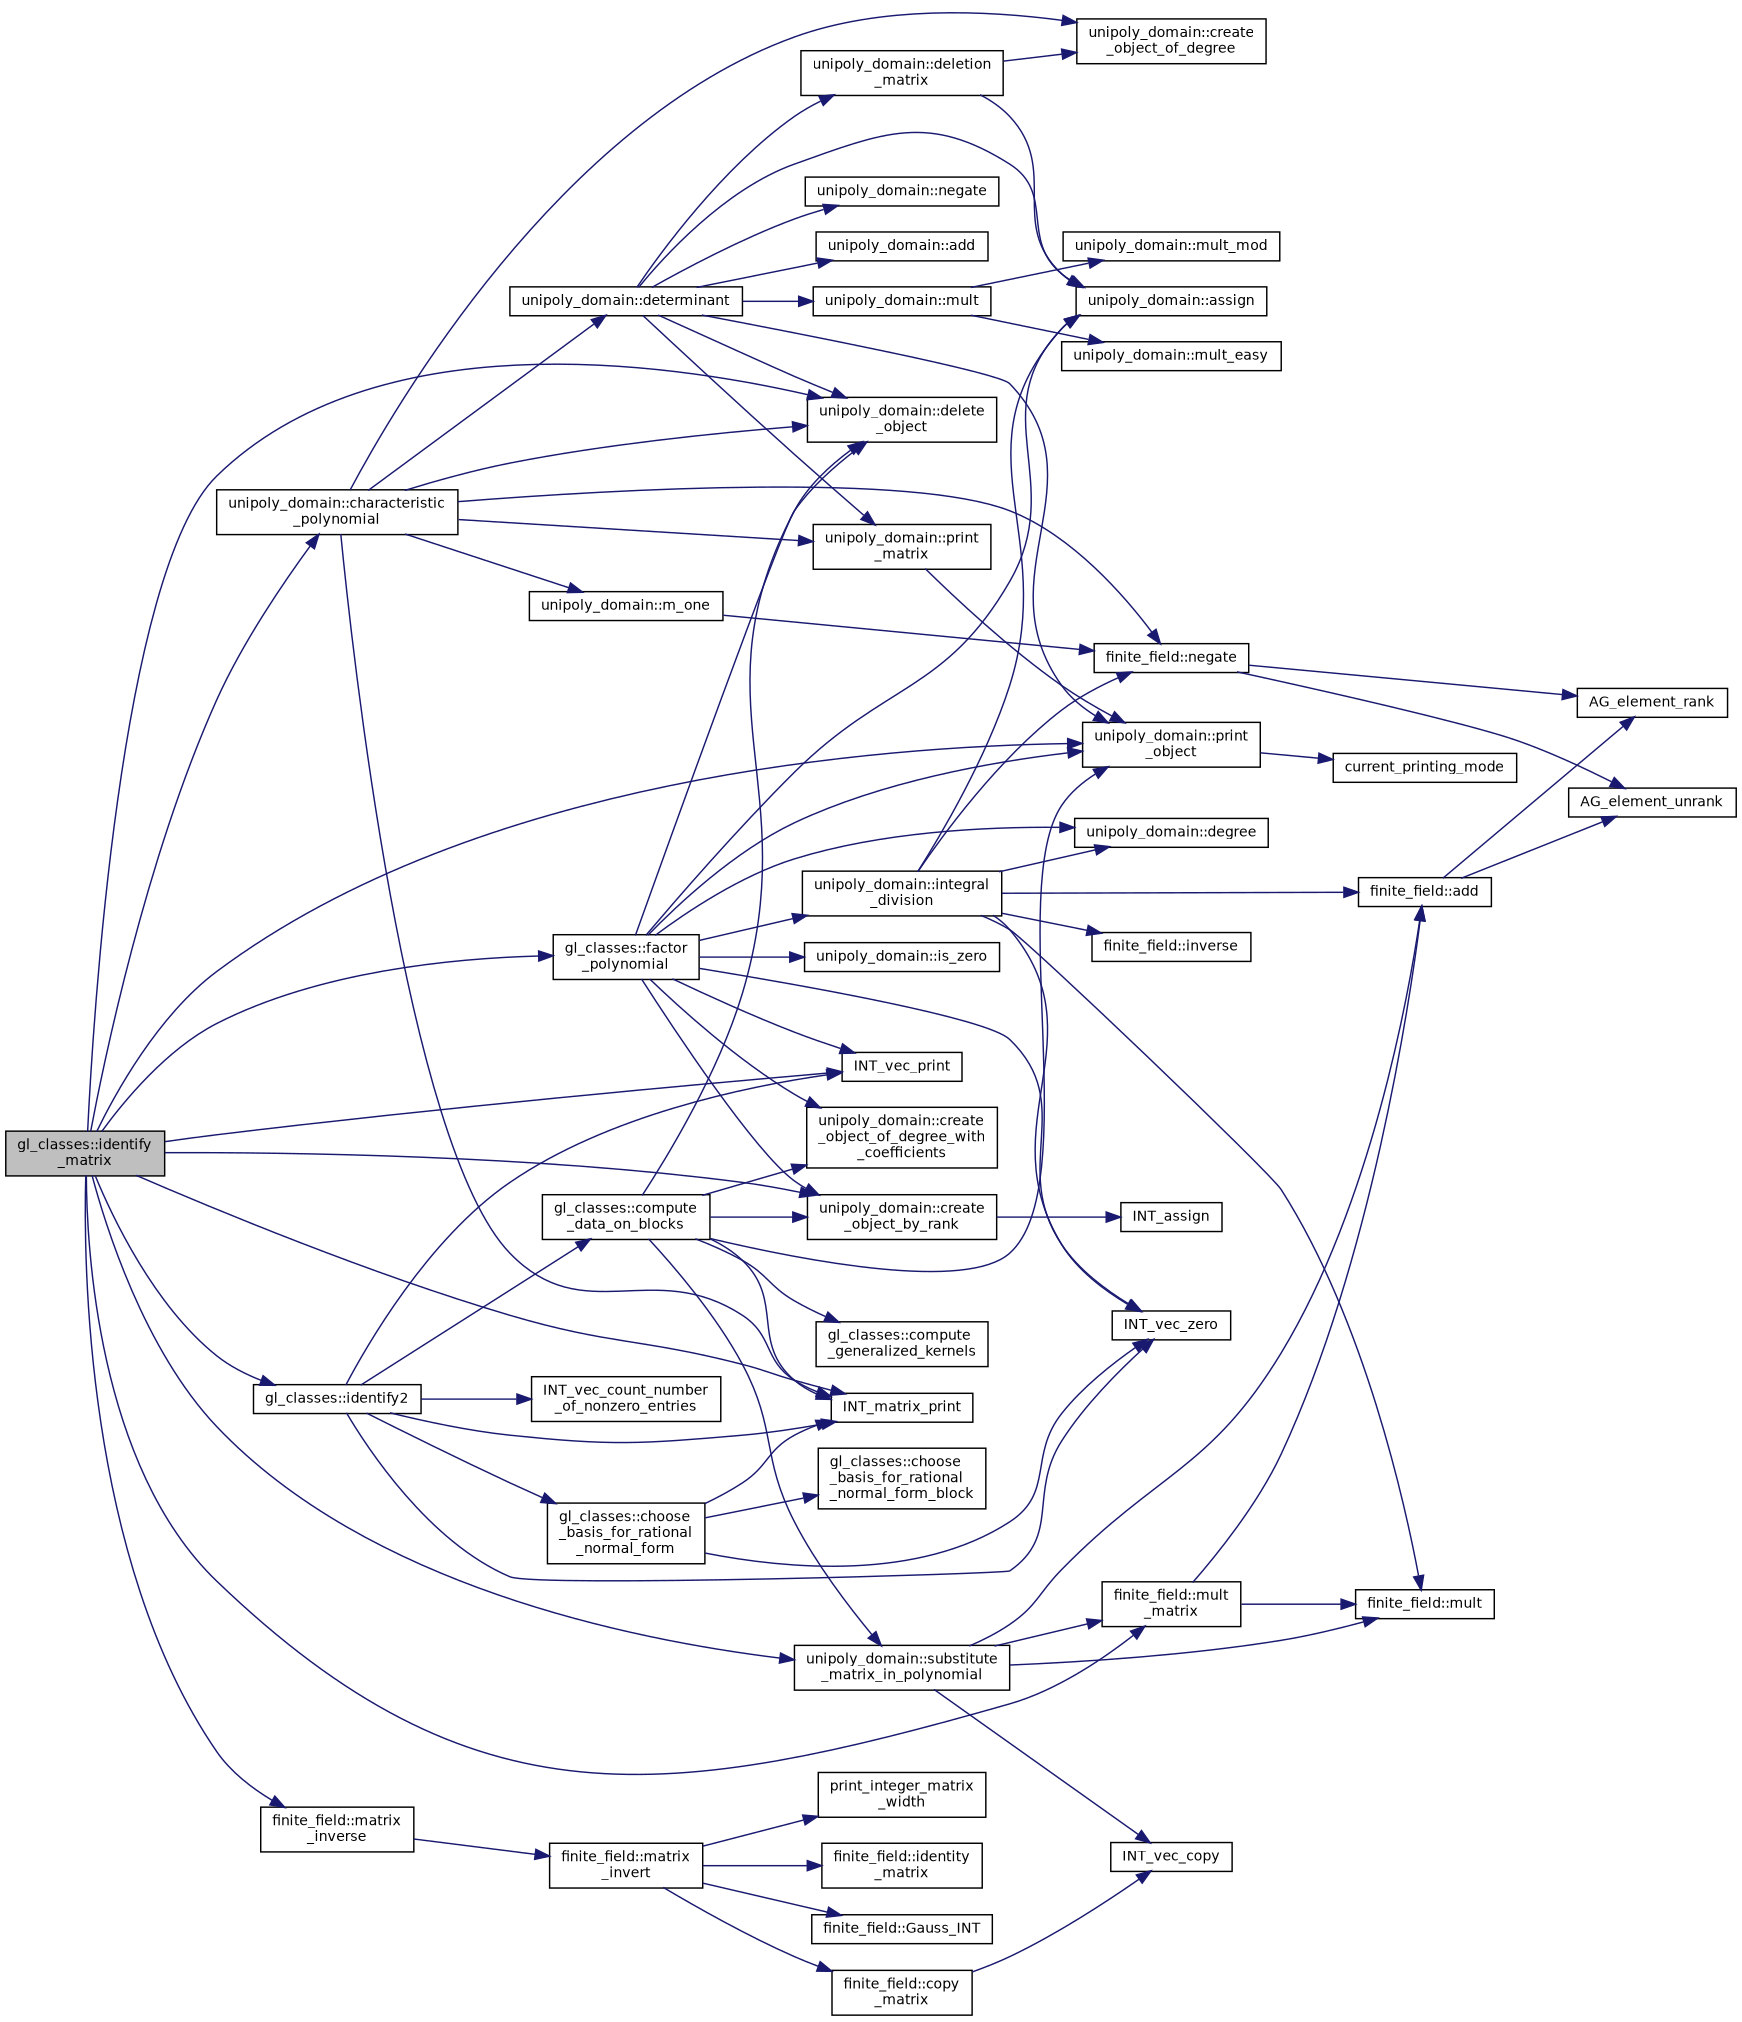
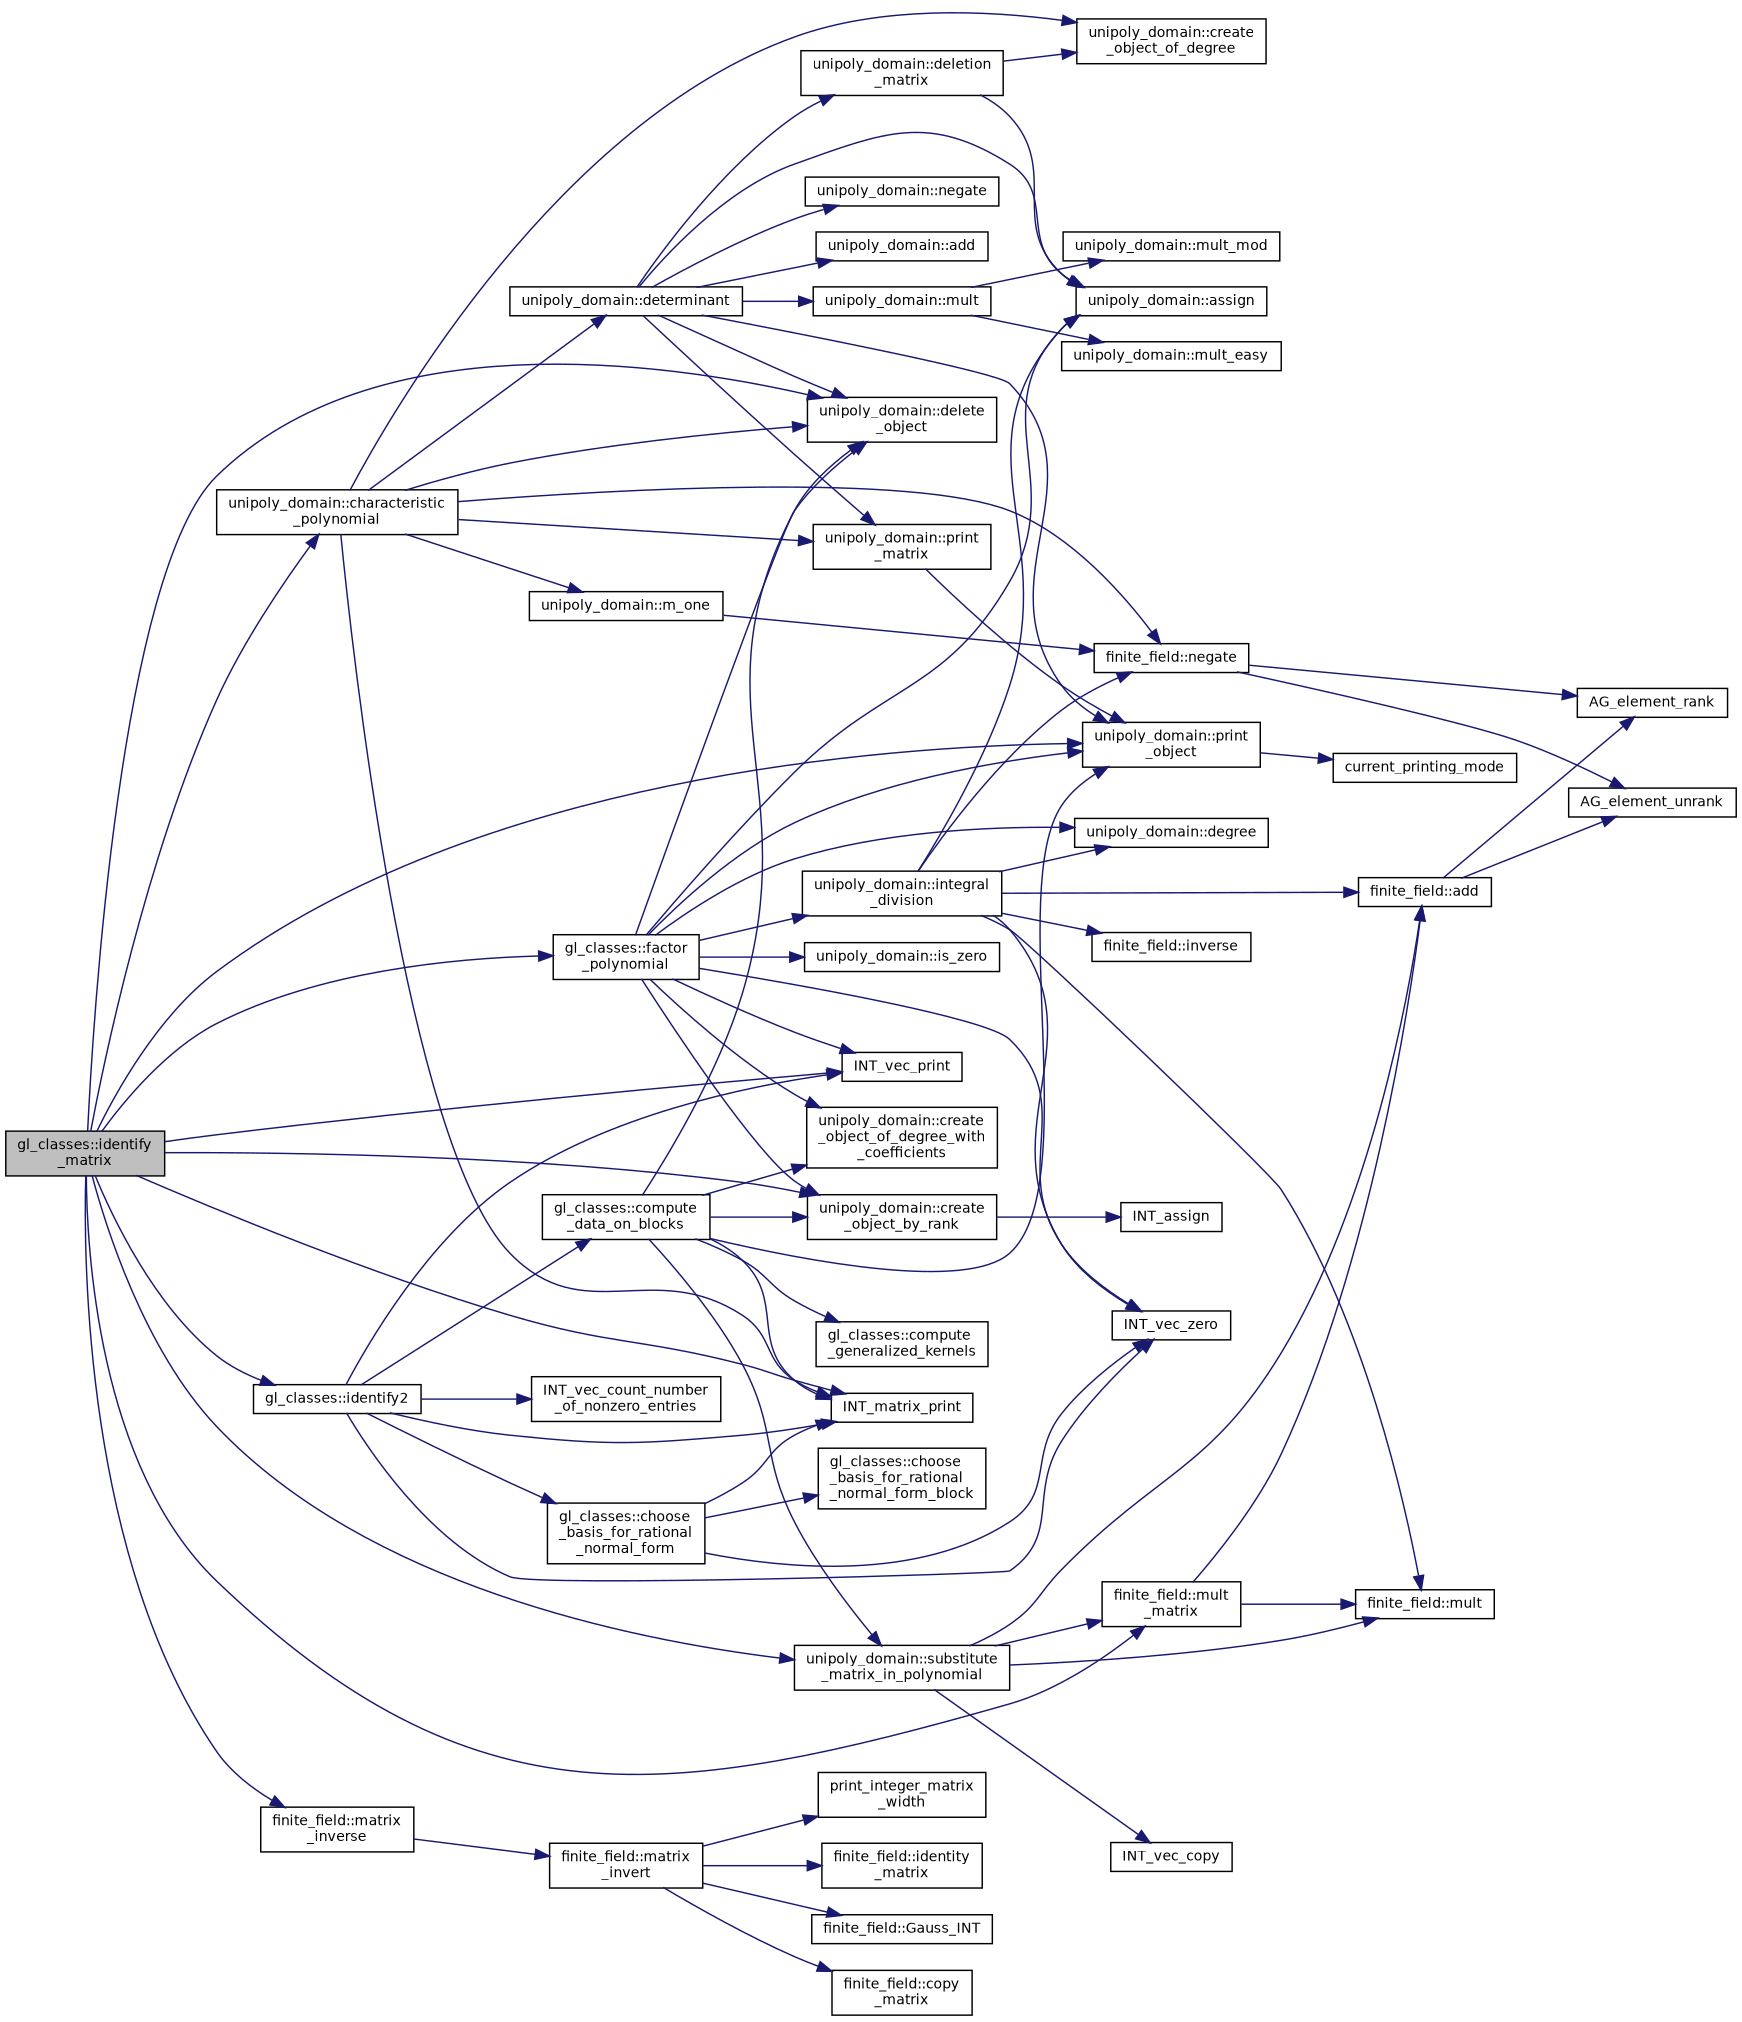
edge "finite_field::copy _matrix" -> "INT_vec_copy": removed
